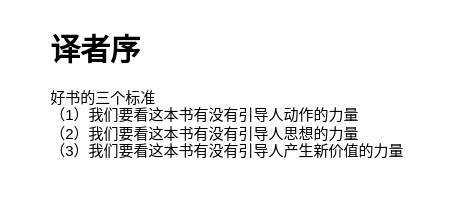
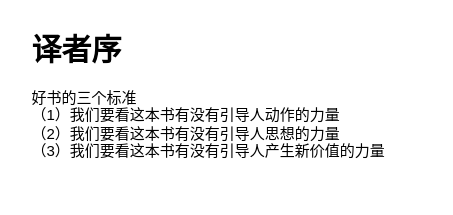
node "译者序 好书的三个标准 （1）我们要看这本书有没有引导人动作的力量 （2）我们要看这本书有没有引导人思想的力量 （3）我们要看这本书有没有引导人产生新价值的力量": moved (244, 107) -> (226, 107)
